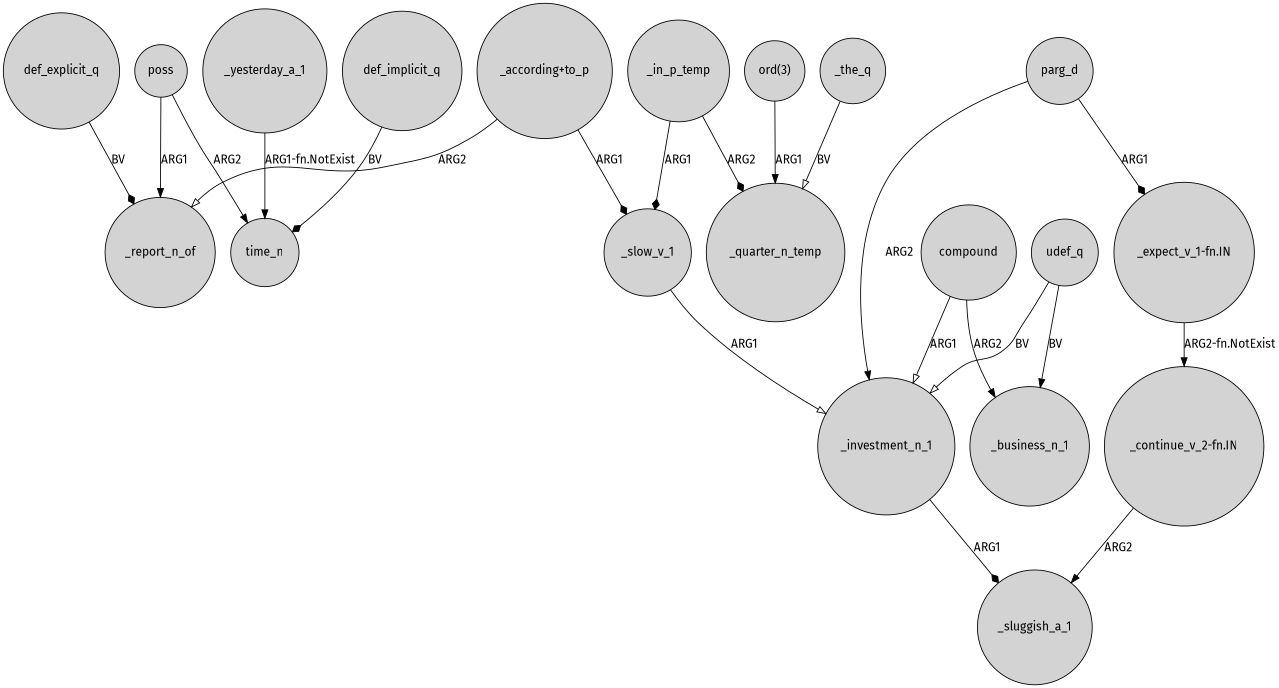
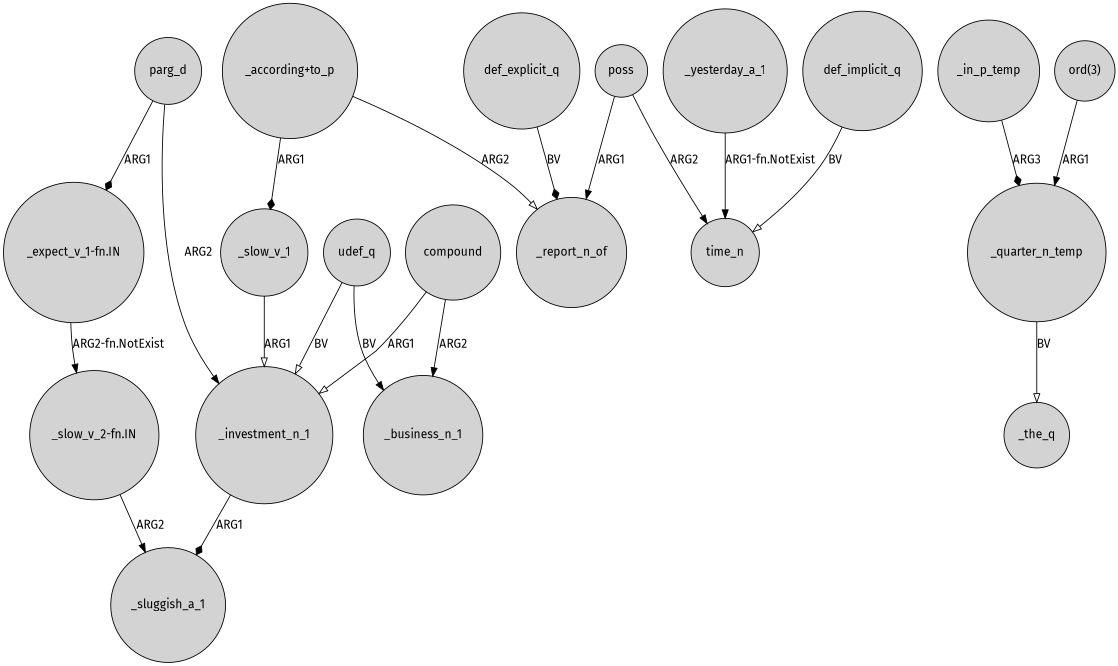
edge "_the_q" -> "_quarter_n_temp": reversed
edge "_in_p_temp" -> "_slow_v_1": removed, label "ARG1"
edge "_in_p_temp" -> "_quarter_n_temp": label "ARG2" -> "ARG3"
edge "def_implicit_q" -> "time_n": arrowhead diamond -> onormal
node "_continue_v_2-fn.IN": label "_continue_v_2-fn.IN" -> "_slow_v_2-fn.IN"
